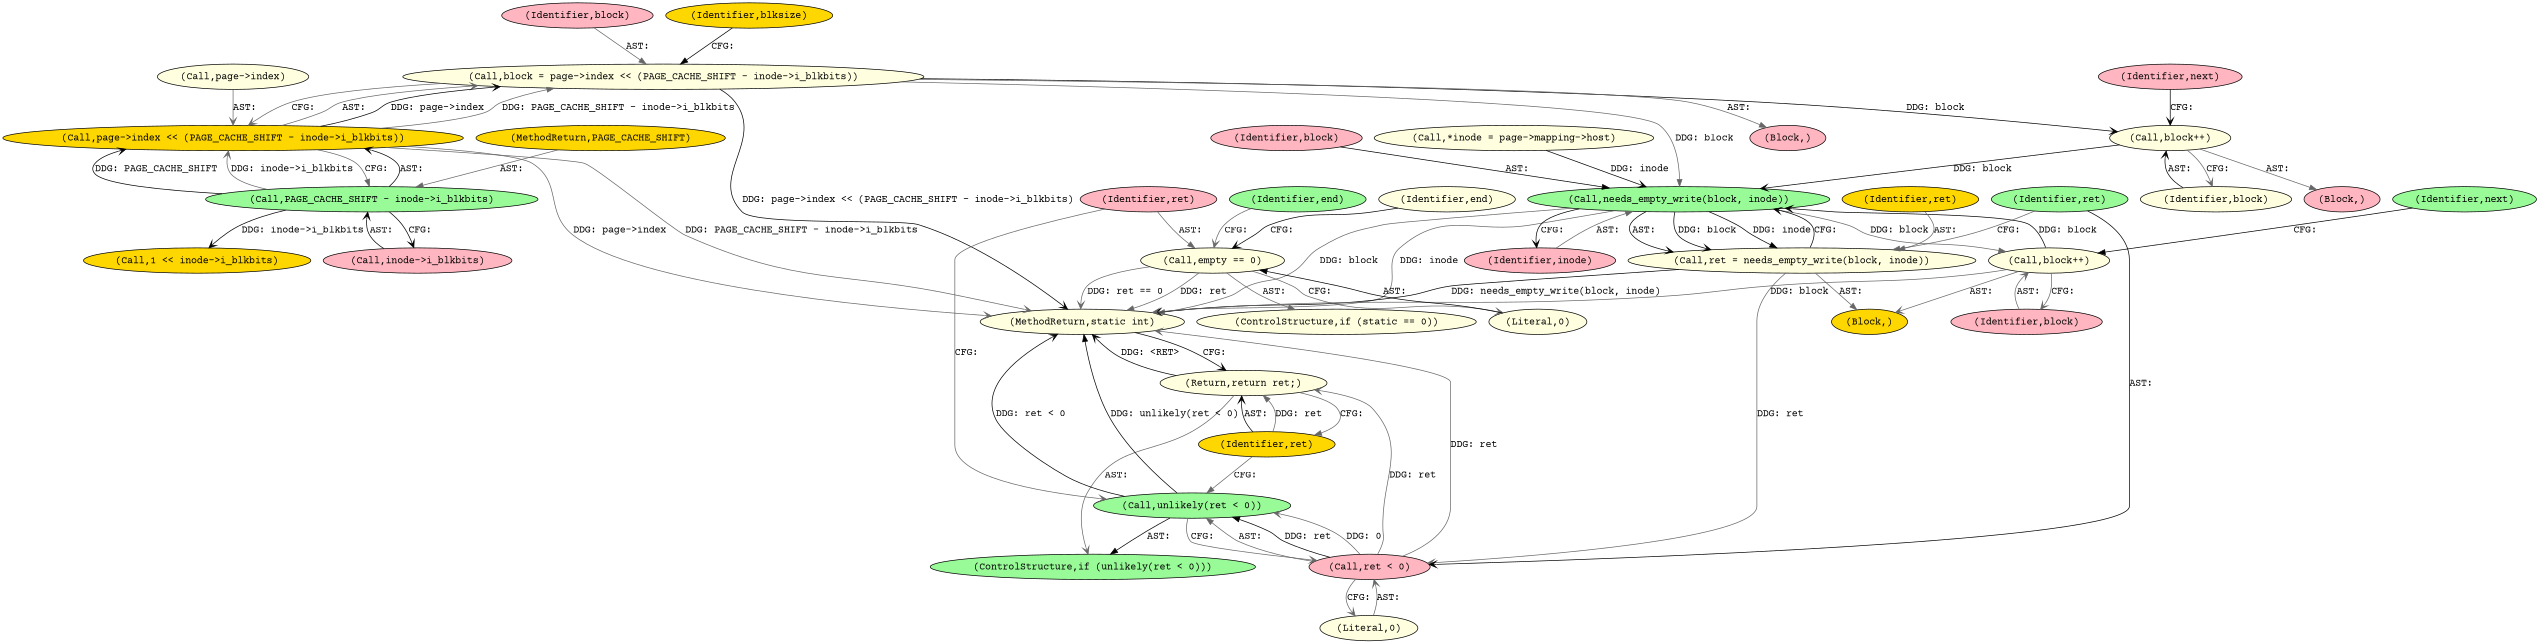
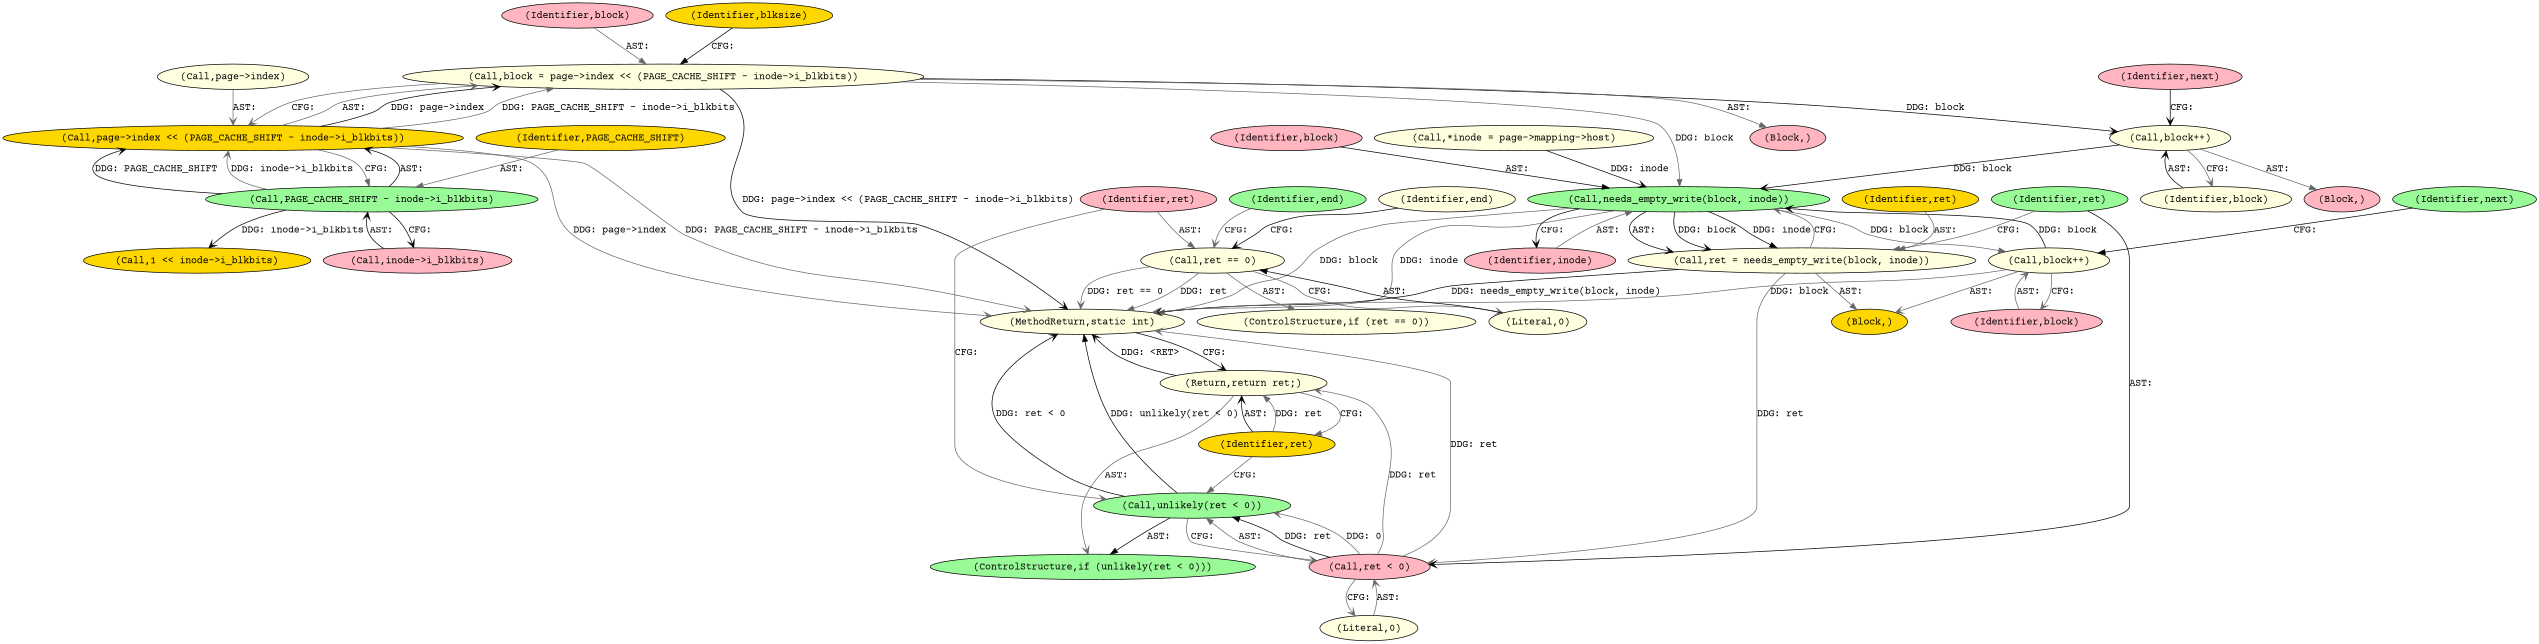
node "(MethodReturn,PAGE_CACHE_SHIFT)": label "(MethodReturn,PAGE_CACHE_SHIFT)" -> "(Identifier,PAGE_CACHE_SHIFT)"
edge "(Call,ret = needs_empty_write(block, inode))" -> "(Call,needs_empty_write(block, inode))": color black -> gray40
node "(Call,empty == 0)": label "(Call,empty == 0)" -> "(Call,ret == 0)"
node "(ControlStructure,if (static == 0))": label "(ControlStructure,if (static == 0))" -> "(ControlStructure,if (ret == 0))"
